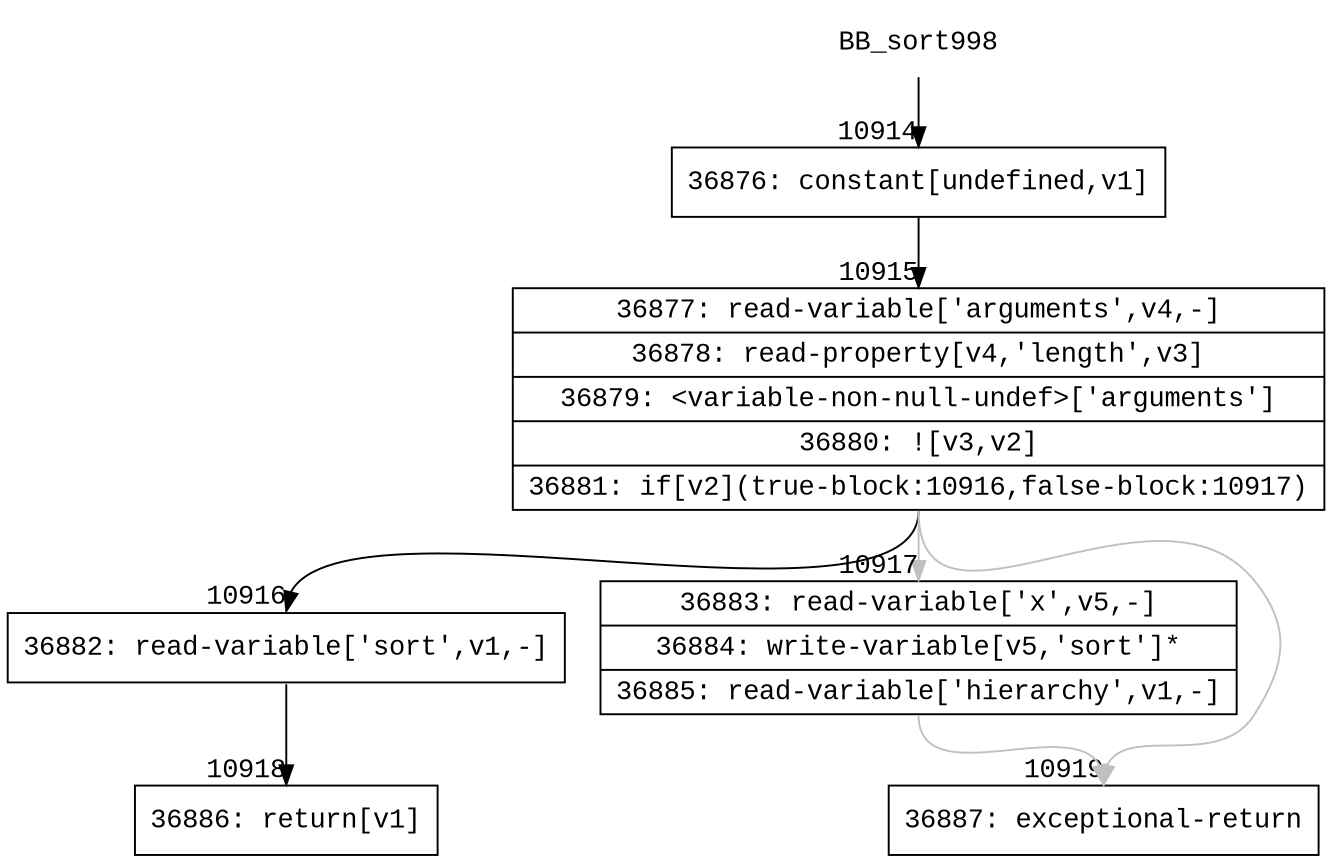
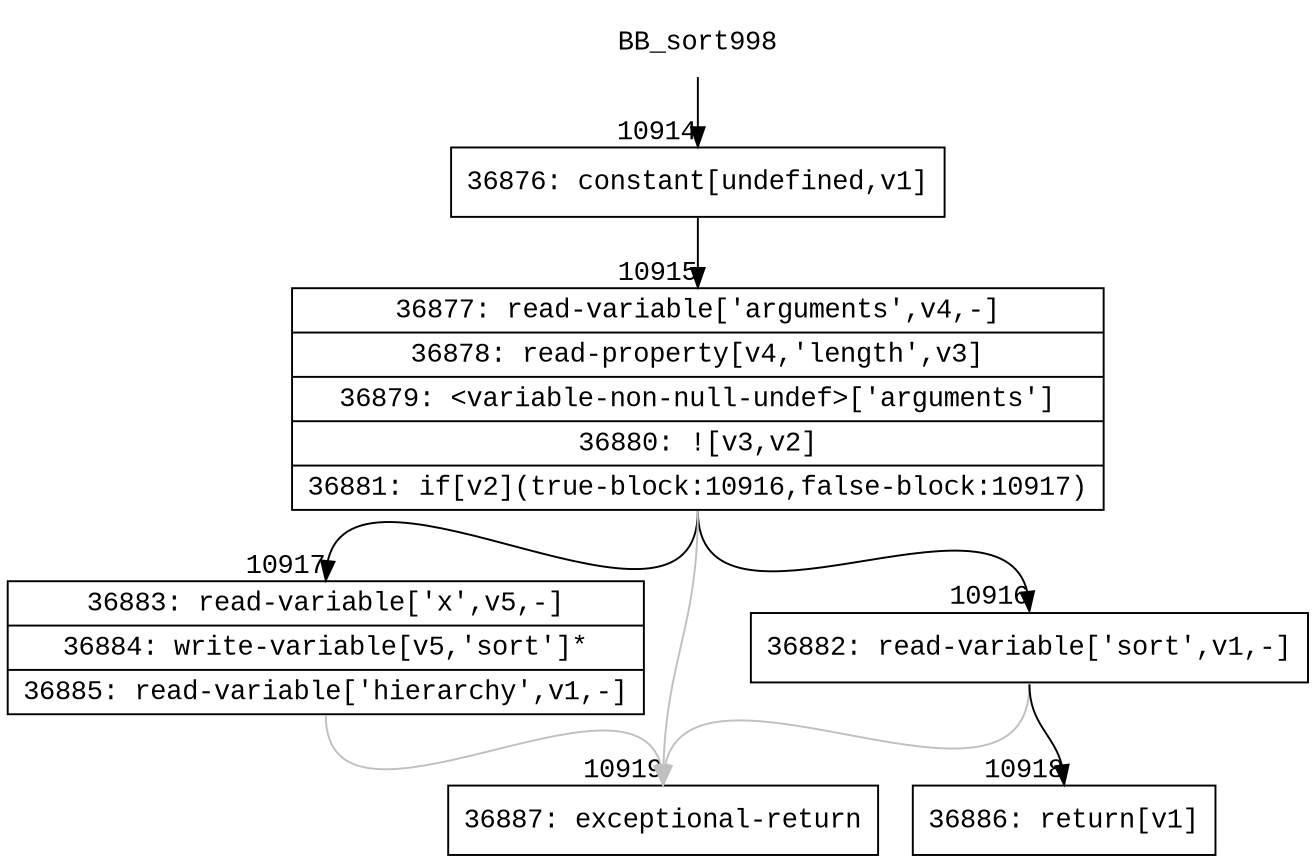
edge "36877: read-variable['arguments',v4,-]" -> "36883: read-variable['x',v5,-]": color gray -> black
edge "36882: read-variable['sort',v1,-]" -> "36887: exceptional-return": added
